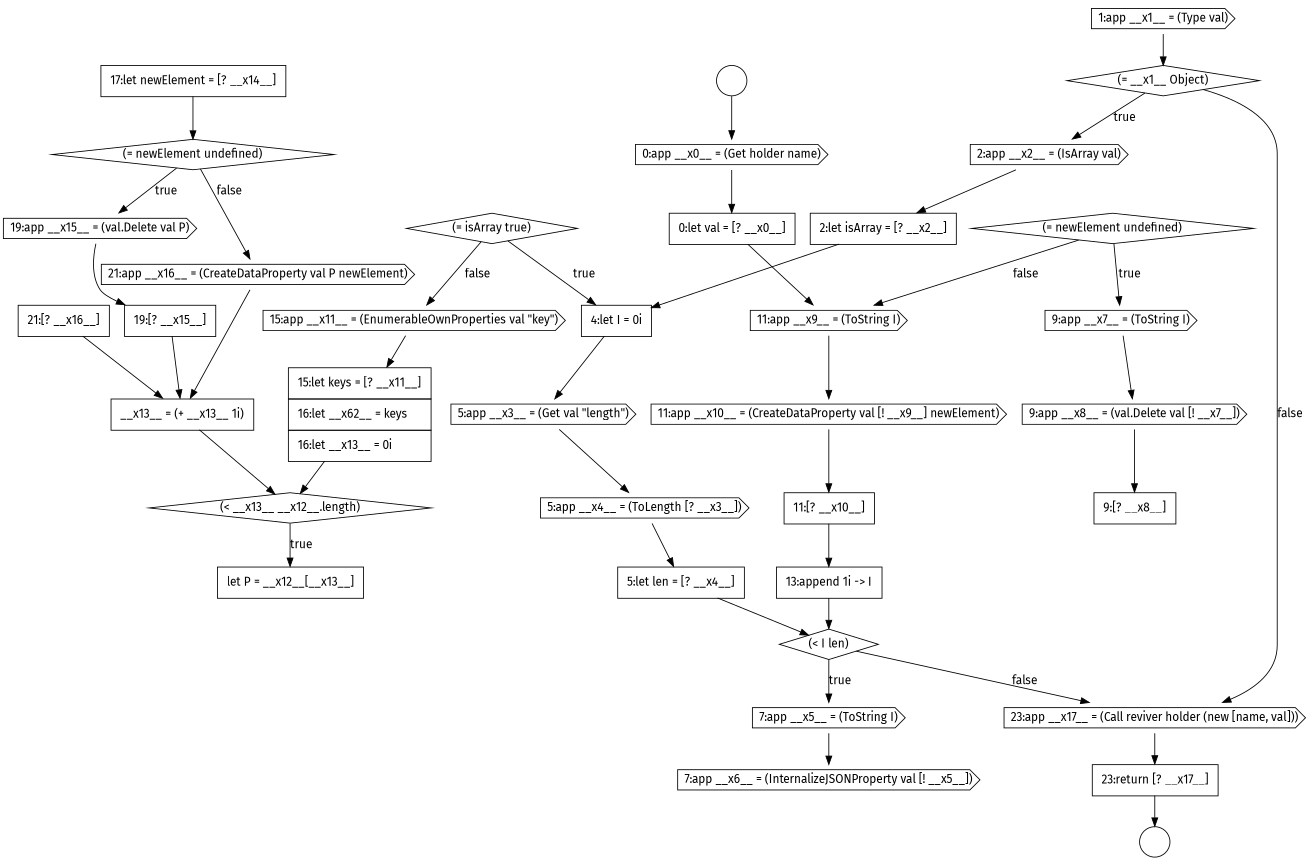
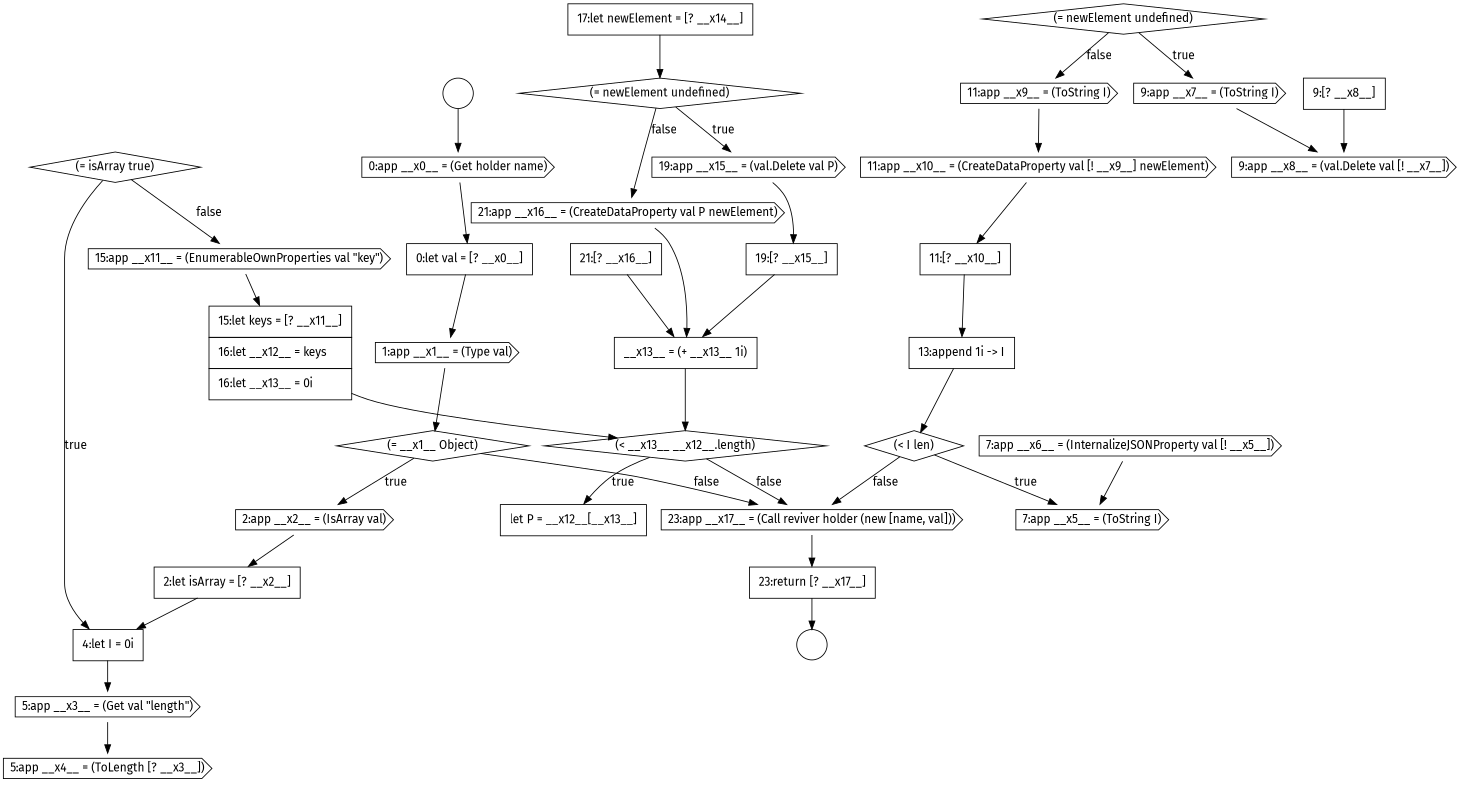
edge "0:let val = [? __x0__]" -> "11:app __x9__ = (ToString I)": now "0:let val = [? __x0__]" -> "1:app __x1__ = (Type val)"
node "15:let keys = [? __x11__]": text "16:let __x62__ = keys" -> "16:let __x12__ = keys"
edge "9:app __x8__ = (val.Delete val [! __x7__])" -> "9:[? __x8__]": reversed
edge "(< __x13__ __x12__.length)" -> "23:app __x17__ = (Call reviver holder (new [name, val]))": added, label "false"
node "5:let len = [? __x4__]": removed
edge "7:app __x5__ = (ToString I)" -> "7:app __x6__ = (InternalizeJSONProperty val [! __x5__])": reversed
